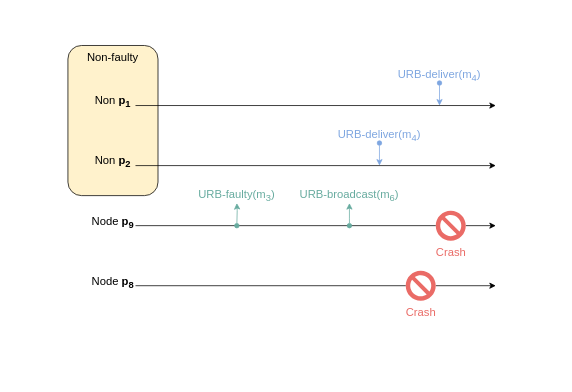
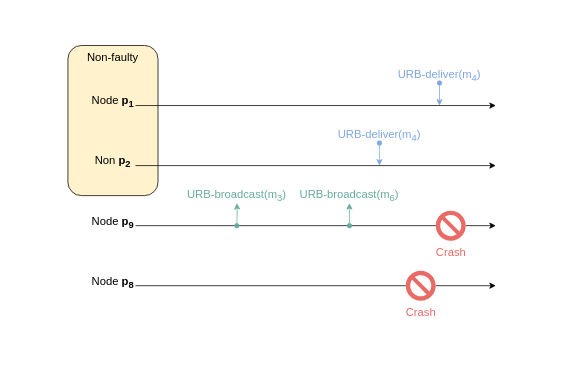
node "Non p1": label "Non p1" -> "Node p1"
node "URB-faulty(m3)": label "URB-faulty(m3)" -> "URB-broadcast(m3)"
